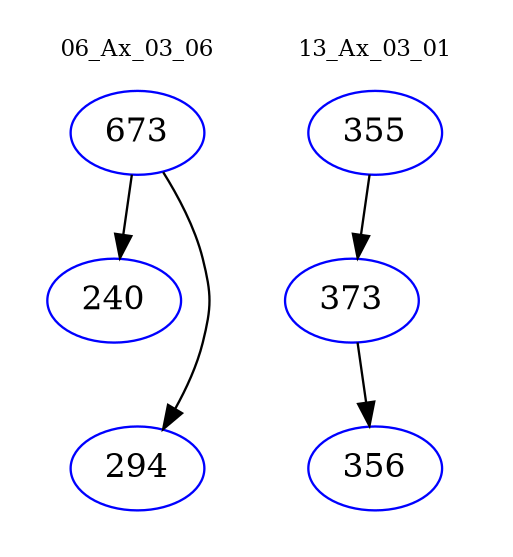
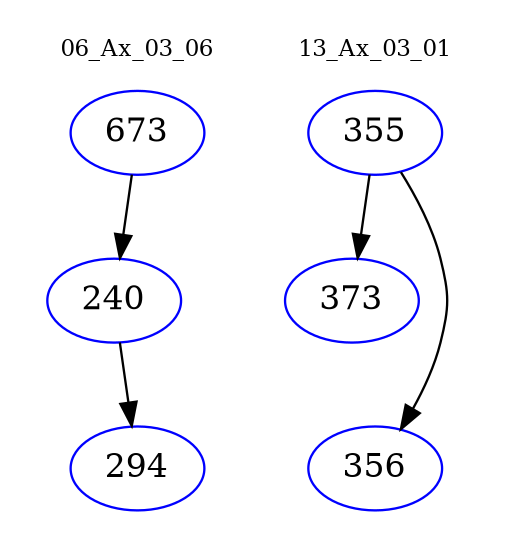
edge "673" -> "294": now "240" -> "294"
edge "373" -> "356": now "355" -> "356"
